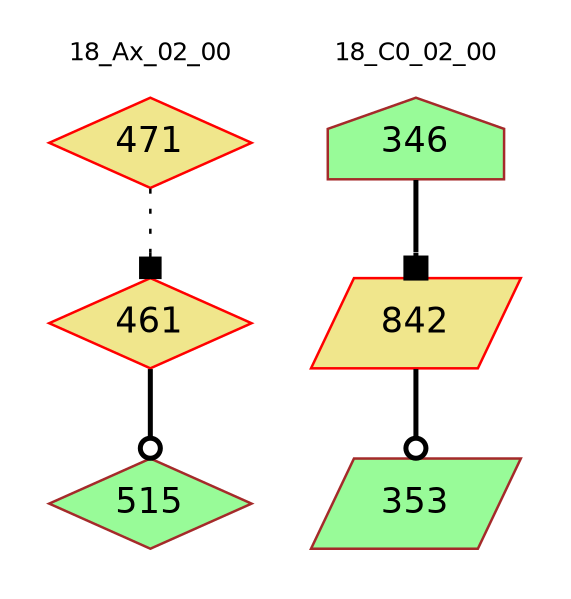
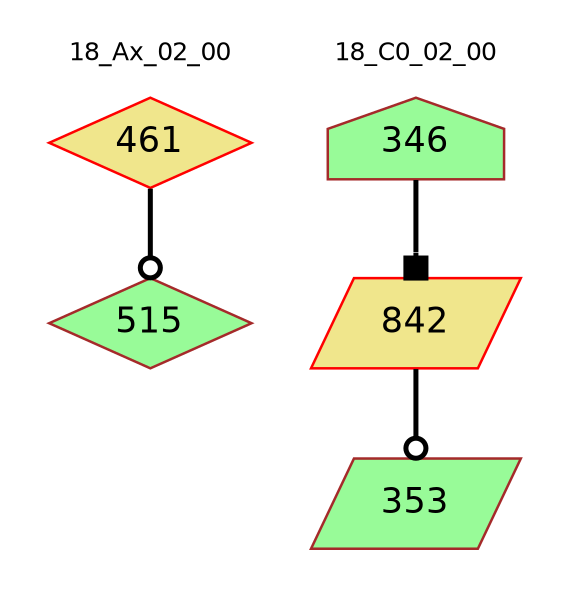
node "471": removed
